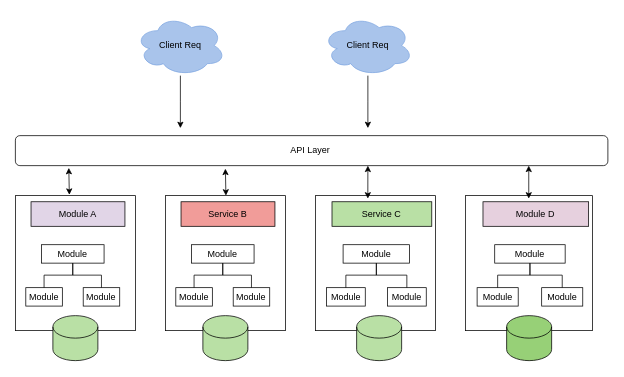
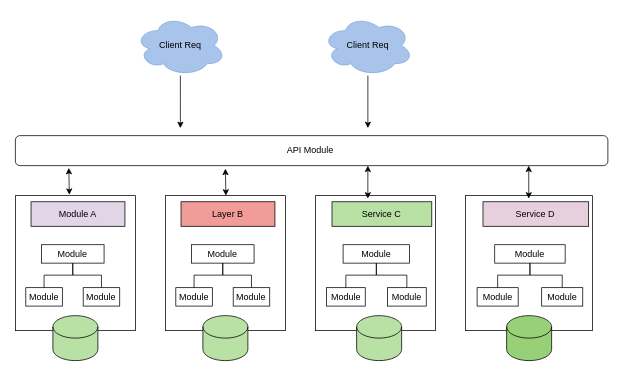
node "API Layer": label "API Layer" -> "API Module"
node "Service B": label "Service B" -> "Layer B"
node "Module D": label "Module D" -> "Service D"
